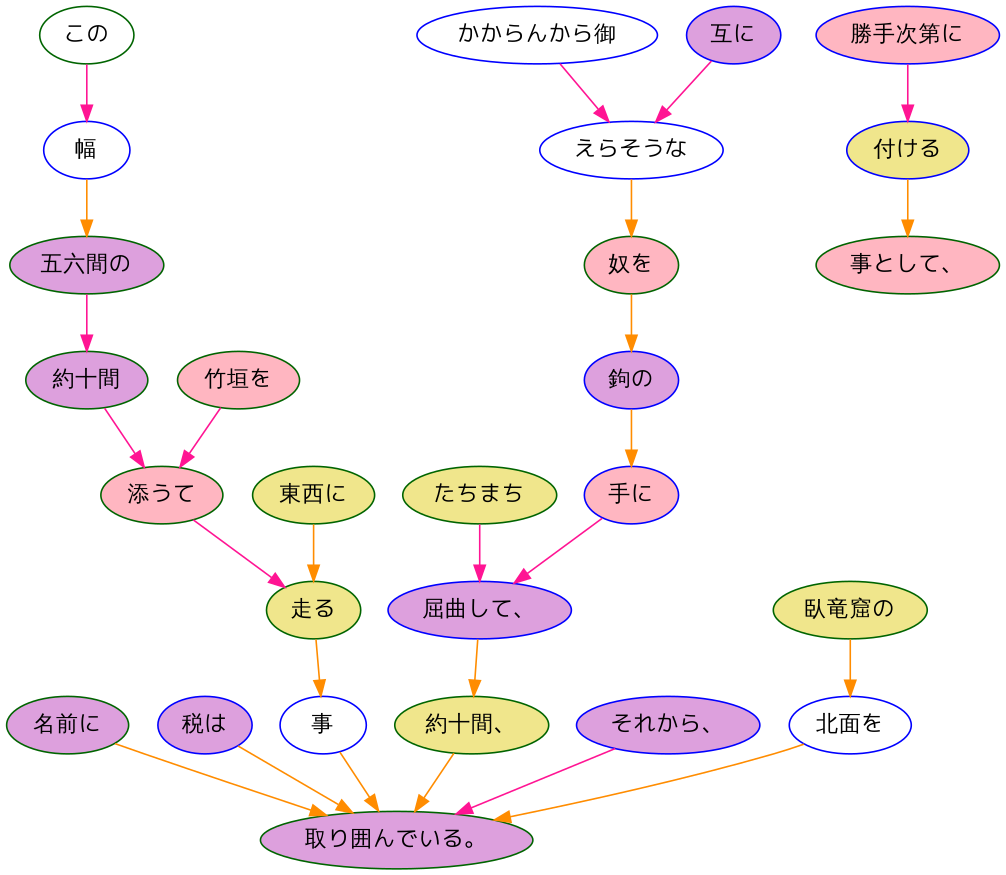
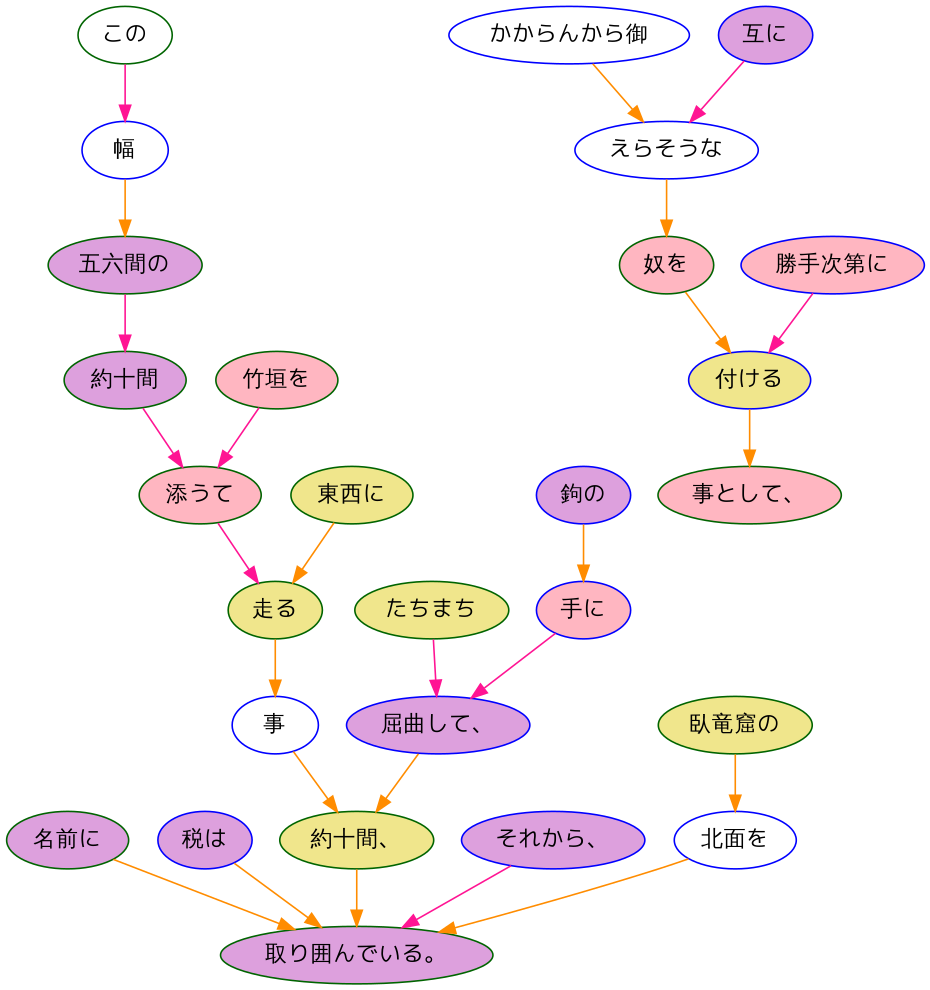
edge "かからんから御" -> "えらそうな": color deeppink -> darkorange
edge "奴を" -> "鉤の": now "奴を" -> "付ける"
edge "事" -> "取り囲んでいる。": now "事" -> "約十間、"
